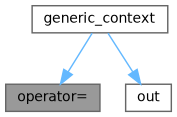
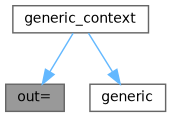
node "operator=": label "operator=" -> "out="
node "out": label "out" -> "generic"
